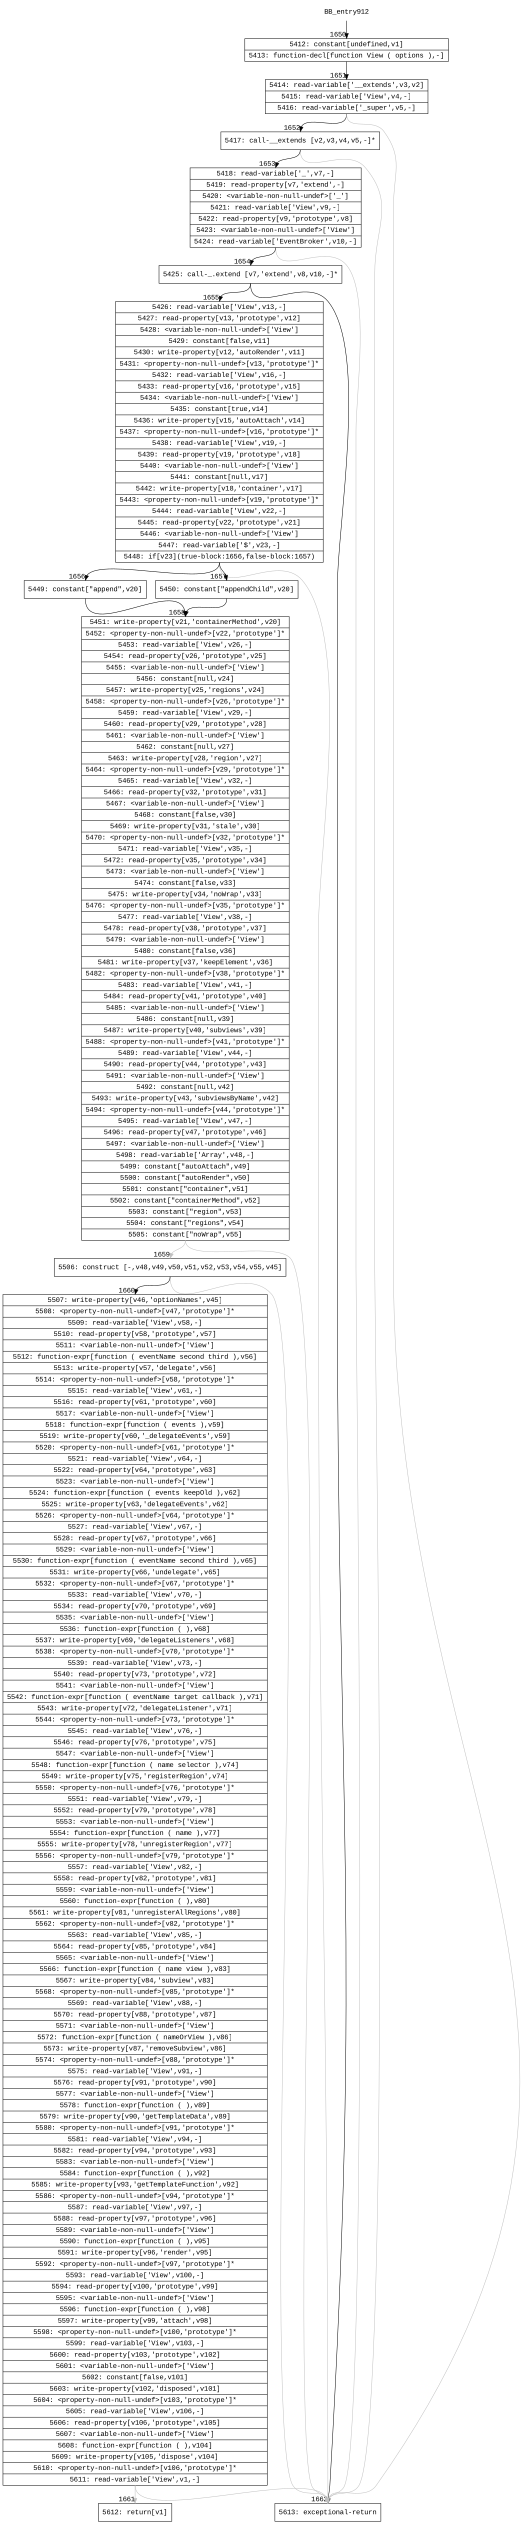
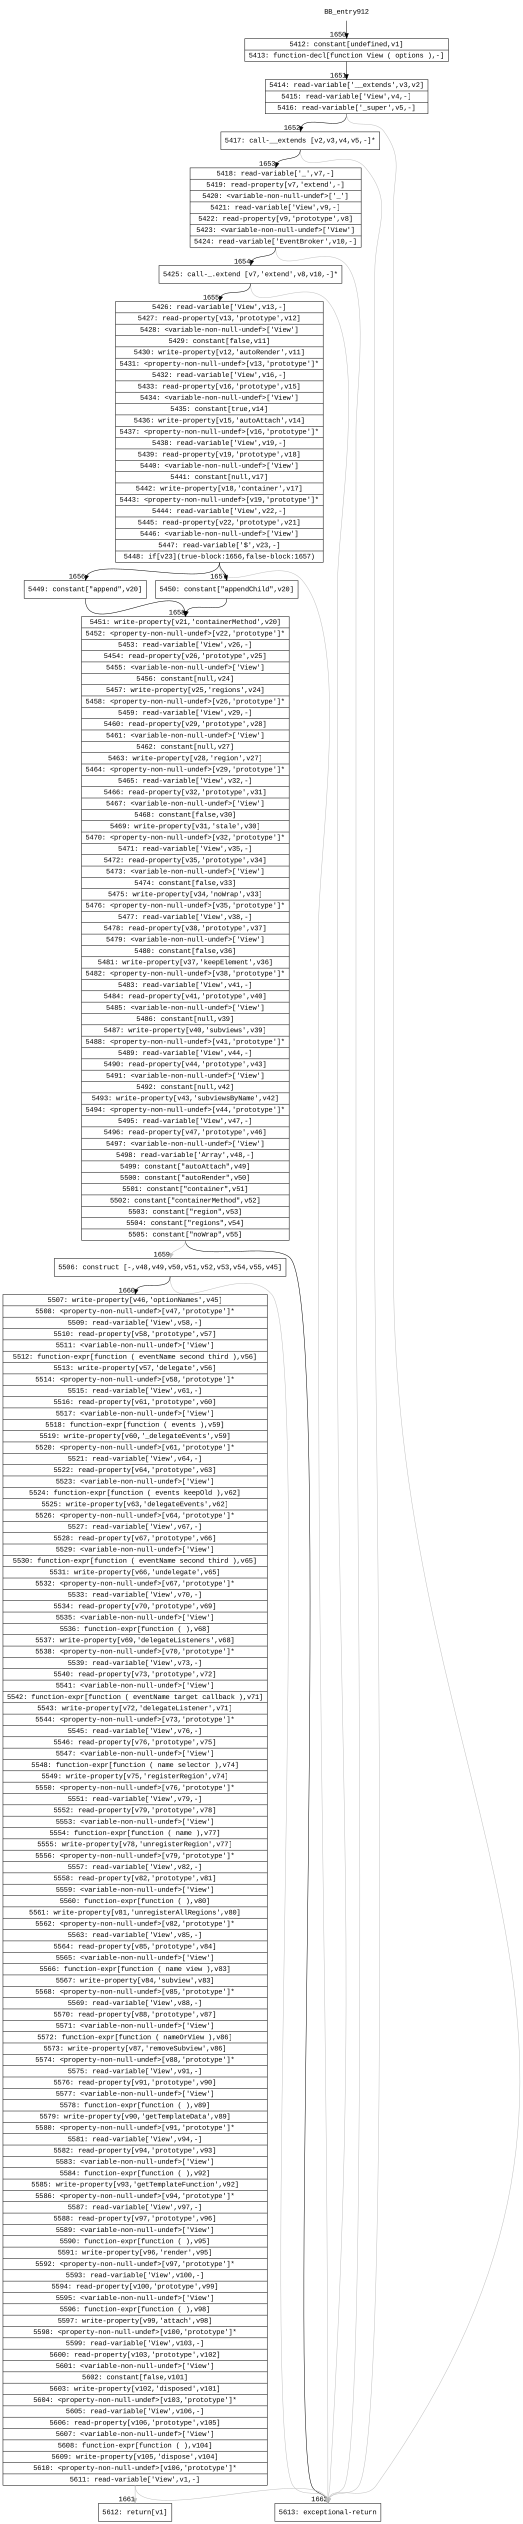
edge "5425: call-_.extend [v7,'extend',v8,v10,-]*" -> "5613: exceptional-return": color black -> gray
edge "5451: write-property[v21,'containerMethod',v20]" -> "5613: exceptional-return": color gray -> black
